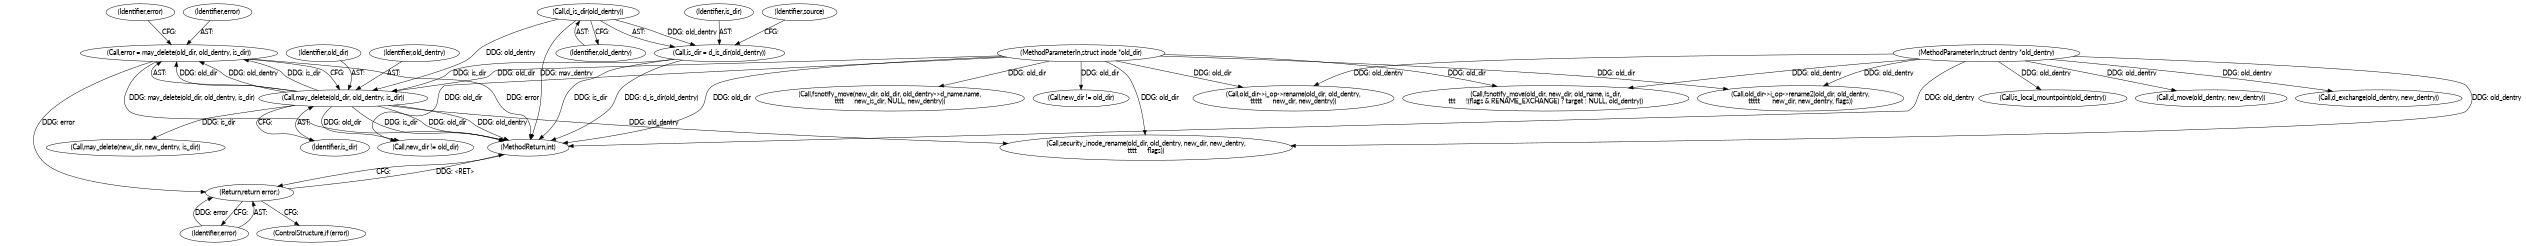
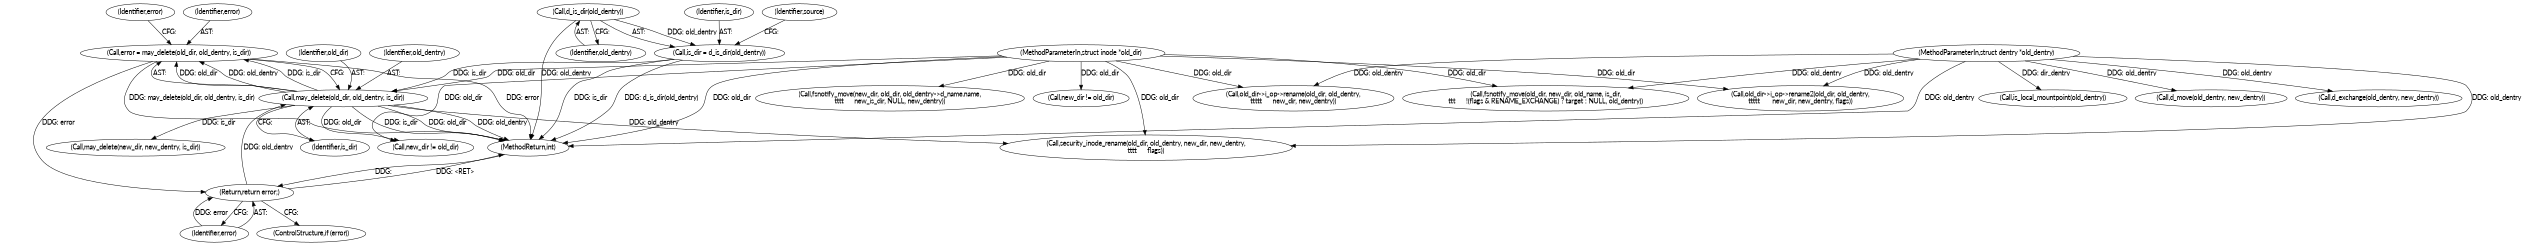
edge "(Call,d_is_dir(old_dentry))" -> "(Call,may_delete(old_dir, old_dentry, is_dir))": now "(Return,return error;)" -> "(Call,may_delete(old_dir, old_dentry, is_dir))"
edge "(Call,d_is_dir(old_dentry))" -> "(MethodReturn,int)": label "DDG: may_dentry" -> "DDG: old_dentry"
edge "(MethodParameterIn,struct dentry *old_dentry)" -> "(Call,is_local_mountpoint(old_dentry))": label "DDG: old_dentry" -> "DDG: dir_dentry"
edge "(MethodReturn,int)" -> "(Return,return error;)": label "CFG: " -> "DDG: "
